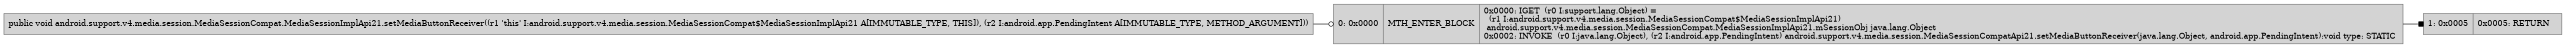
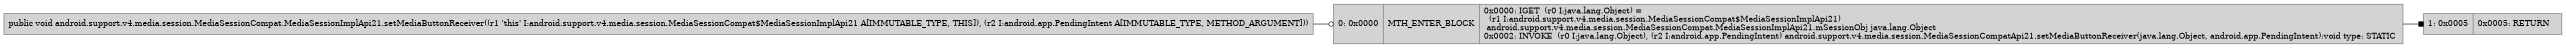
node "0: 0x0000": text "0x0000: IGET  (r0 I:support.lang.Object) =" -> "0x0000: IGET  (r0 I:java.lang.Object) ="
